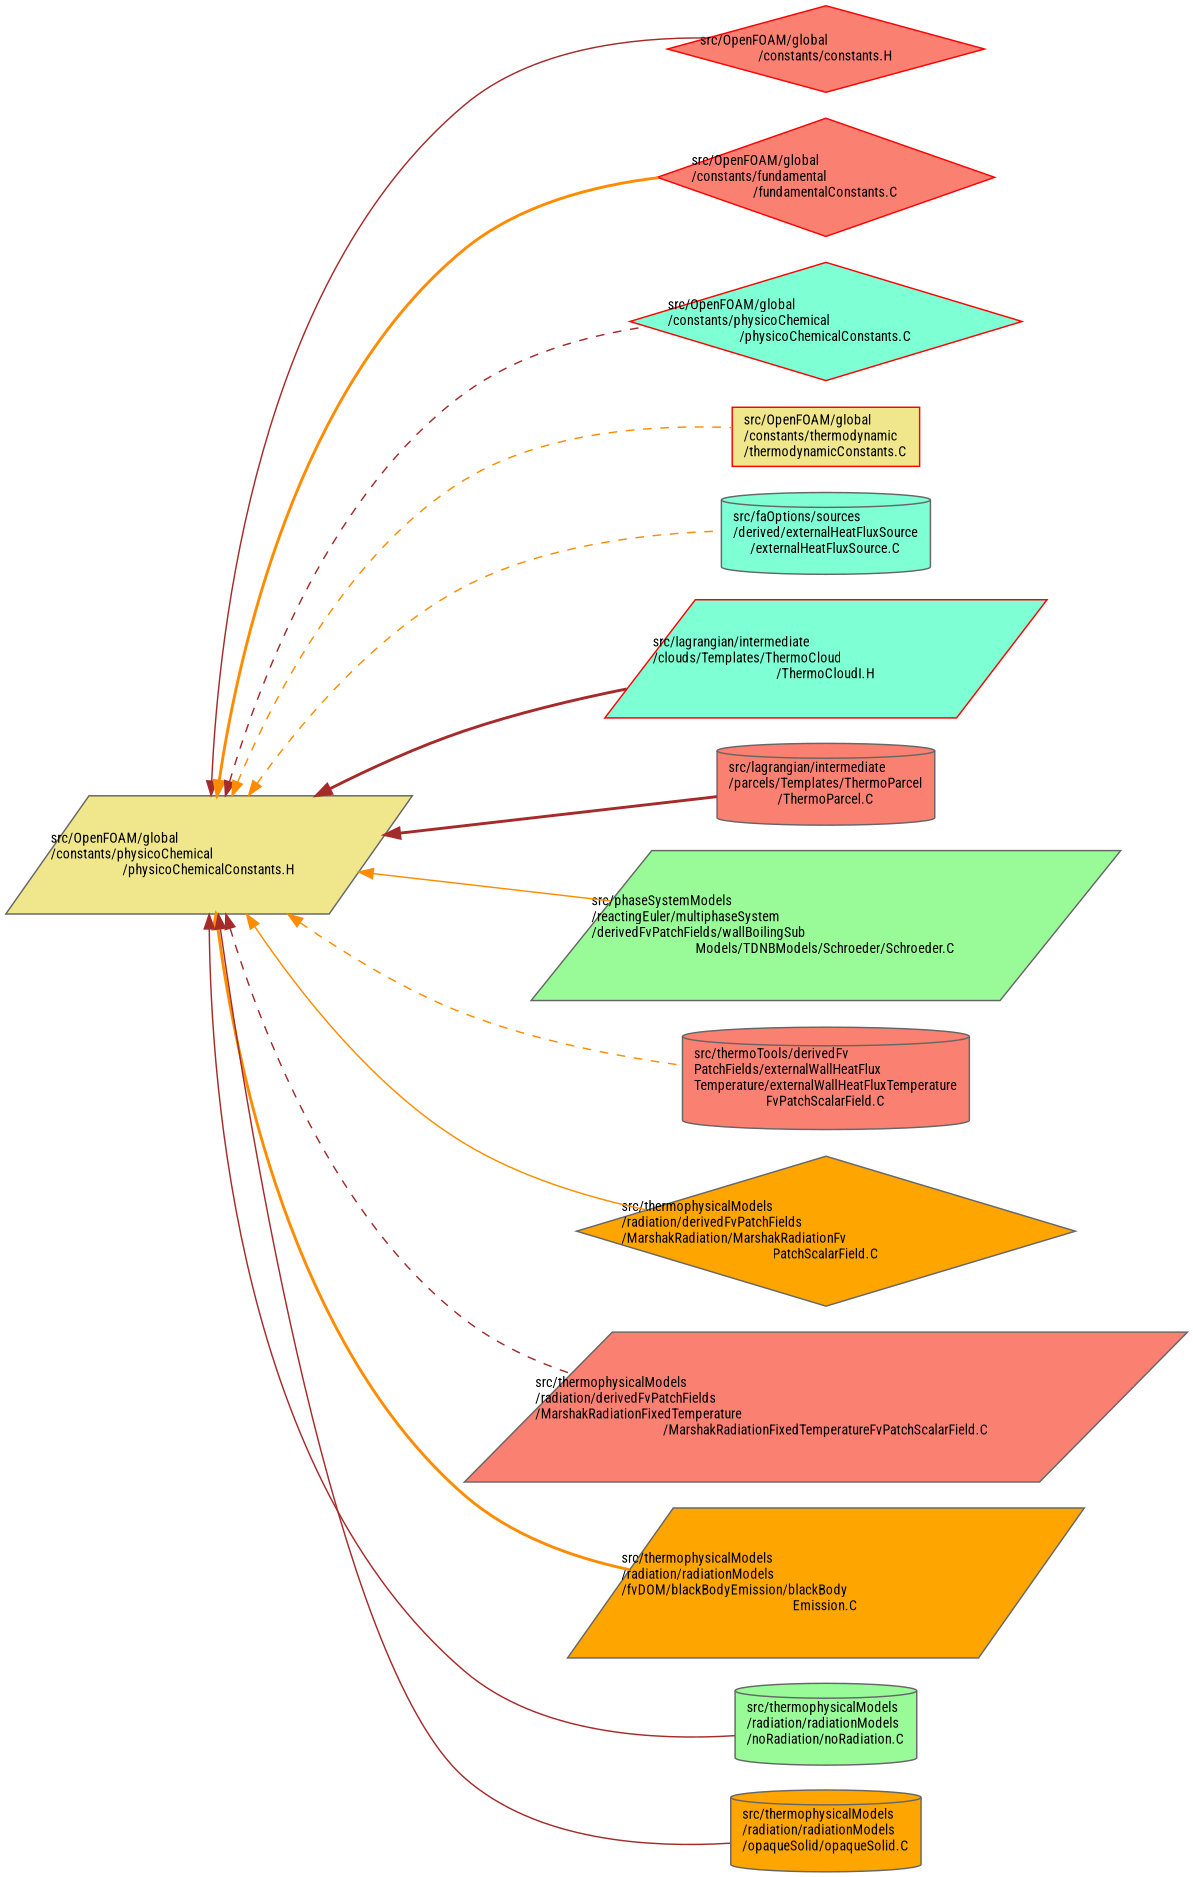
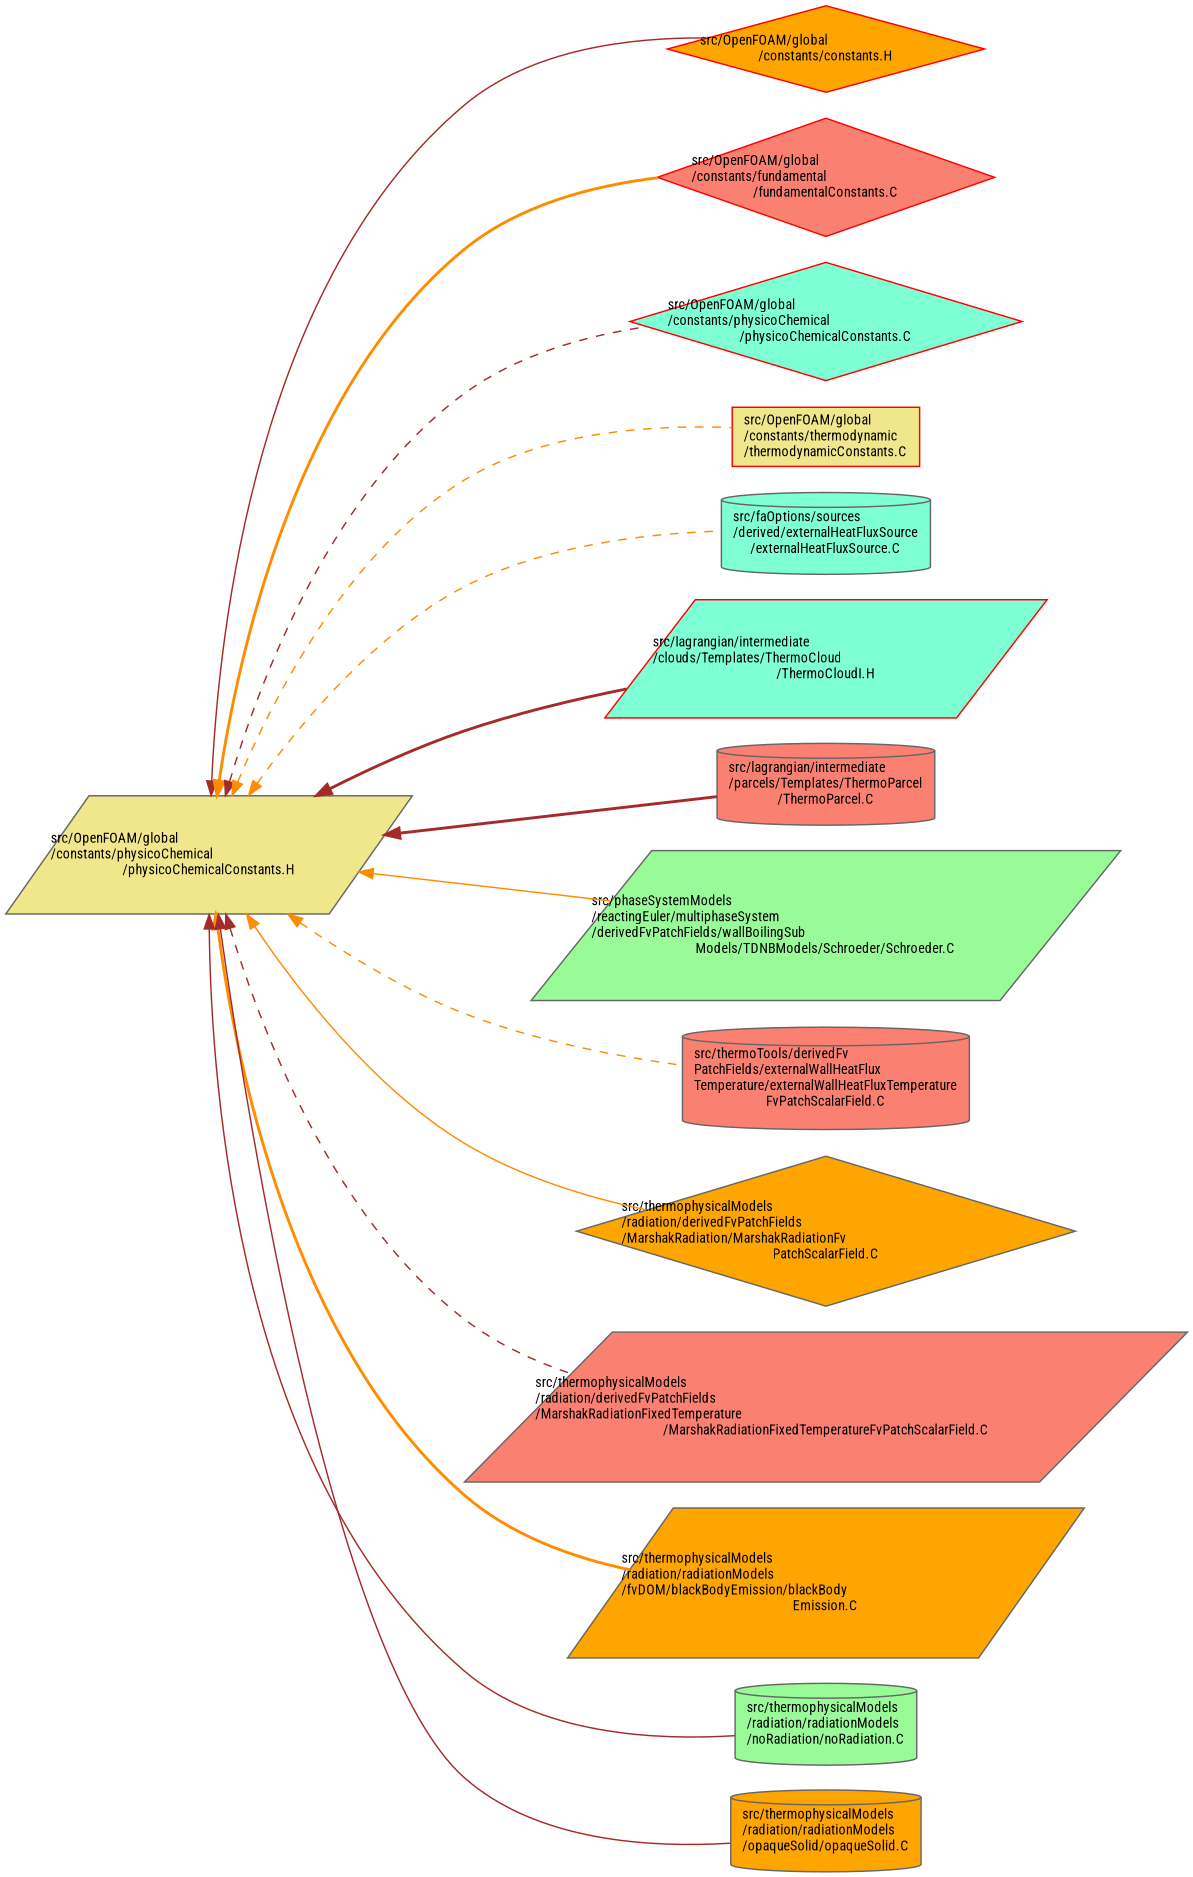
node "src/OpenFOAM/global /constants/constants.H": fillcolor salmon -> orange
